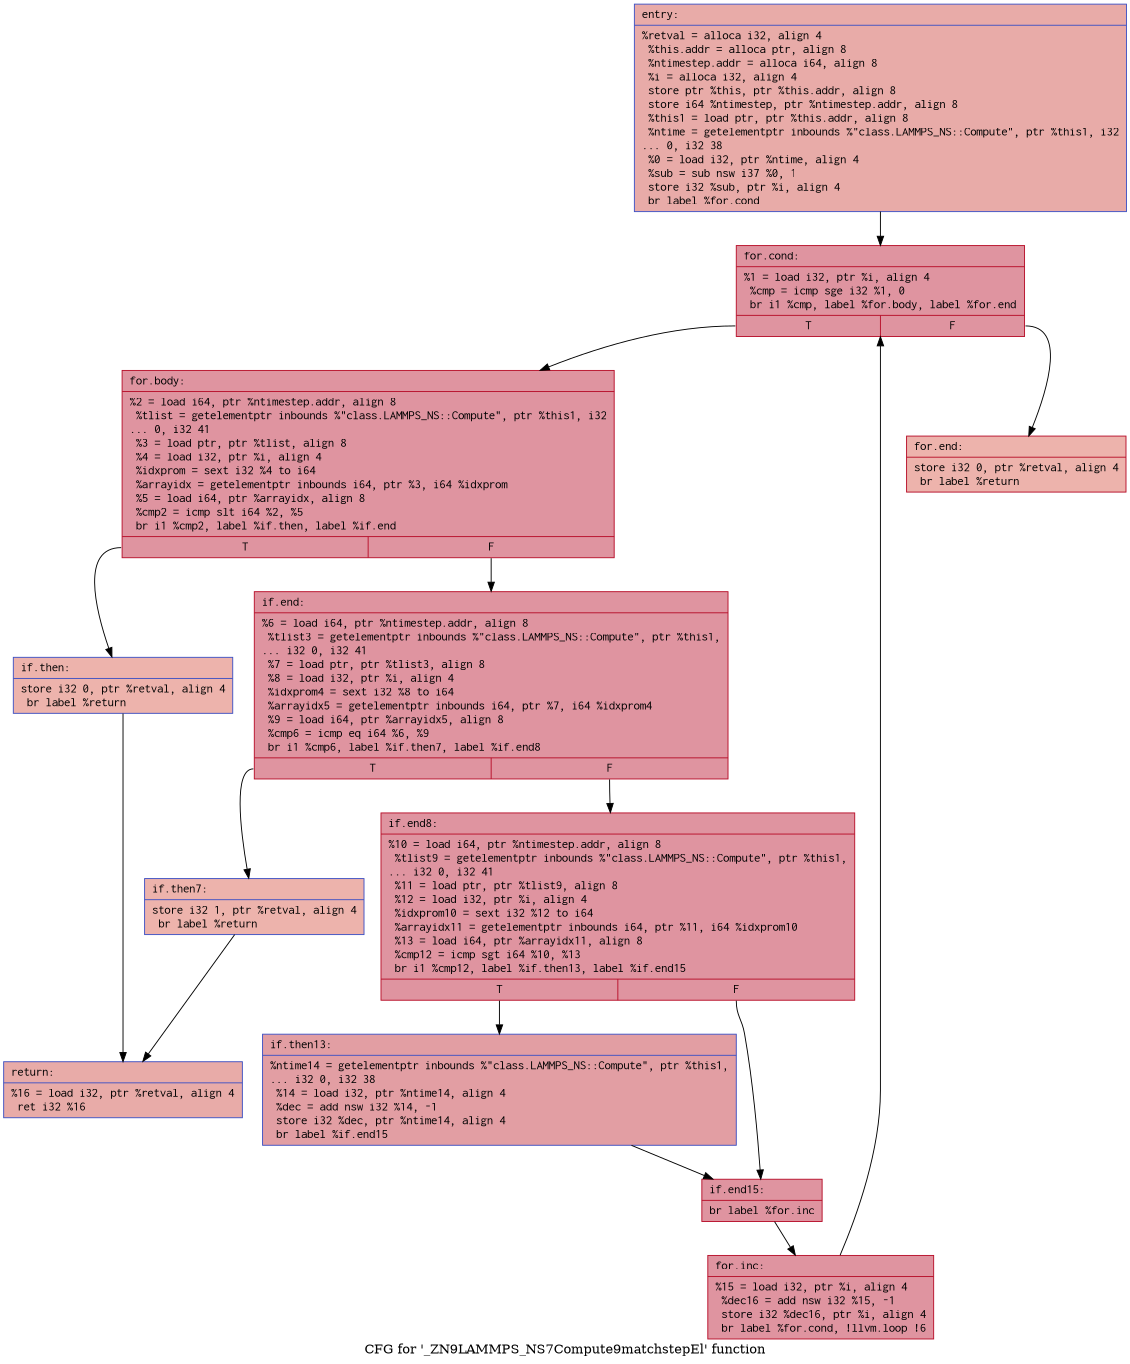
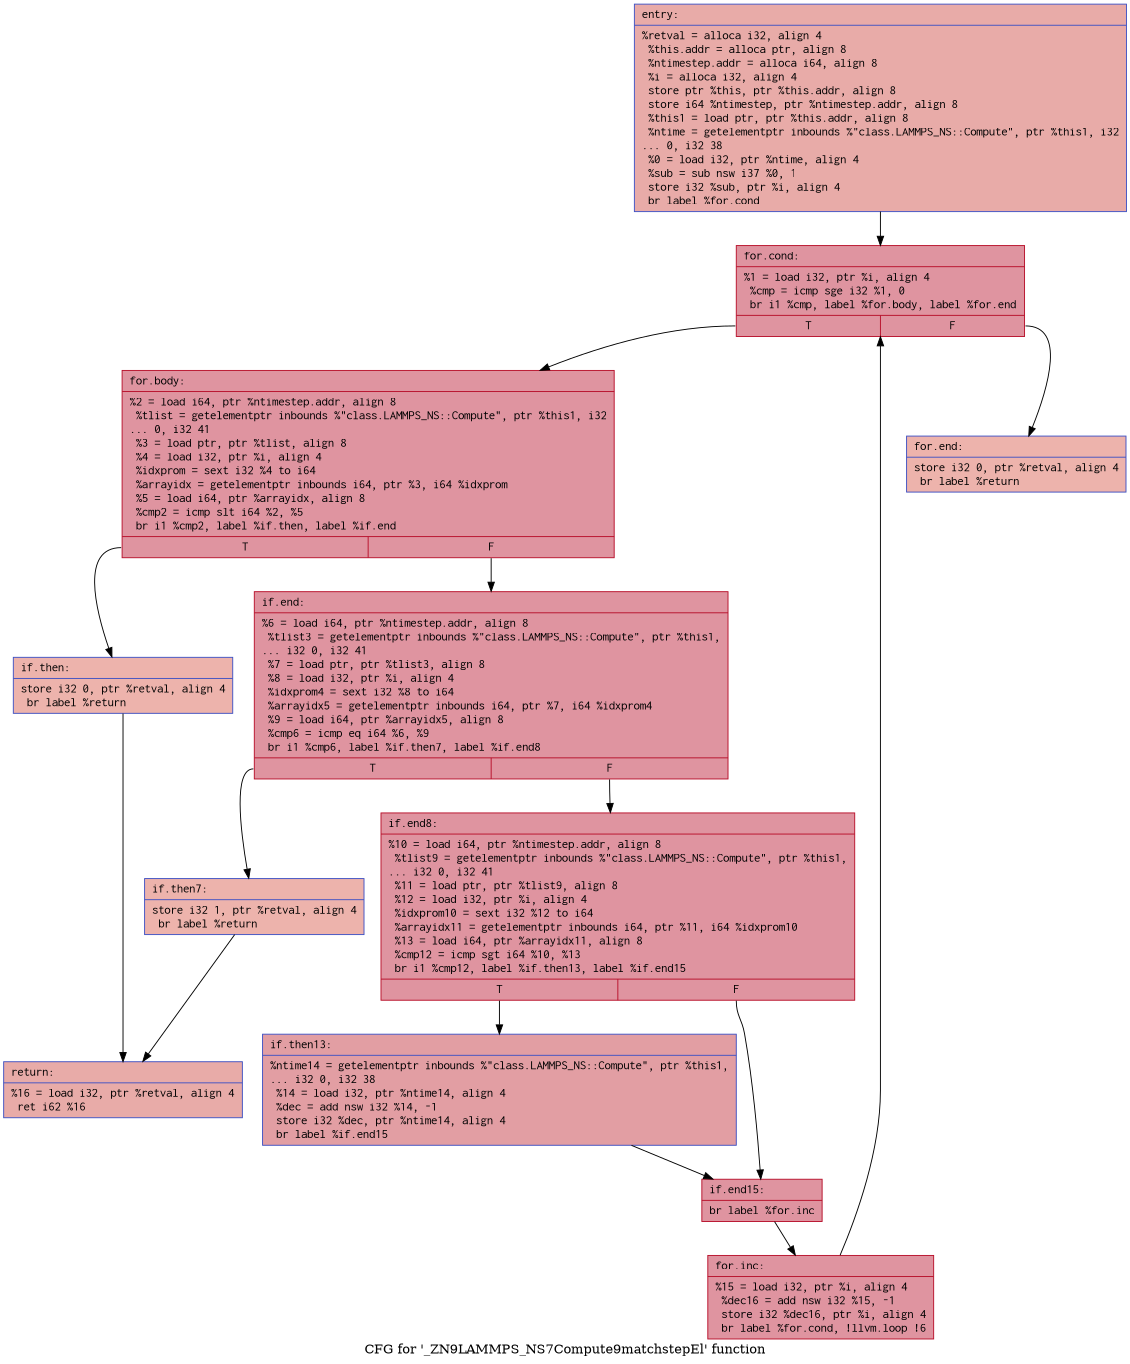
node "for.end:": color #b70d28ff -> #3d50c3ff
node "return:": text "ret i32 %16" -> "ret i62 %16"
